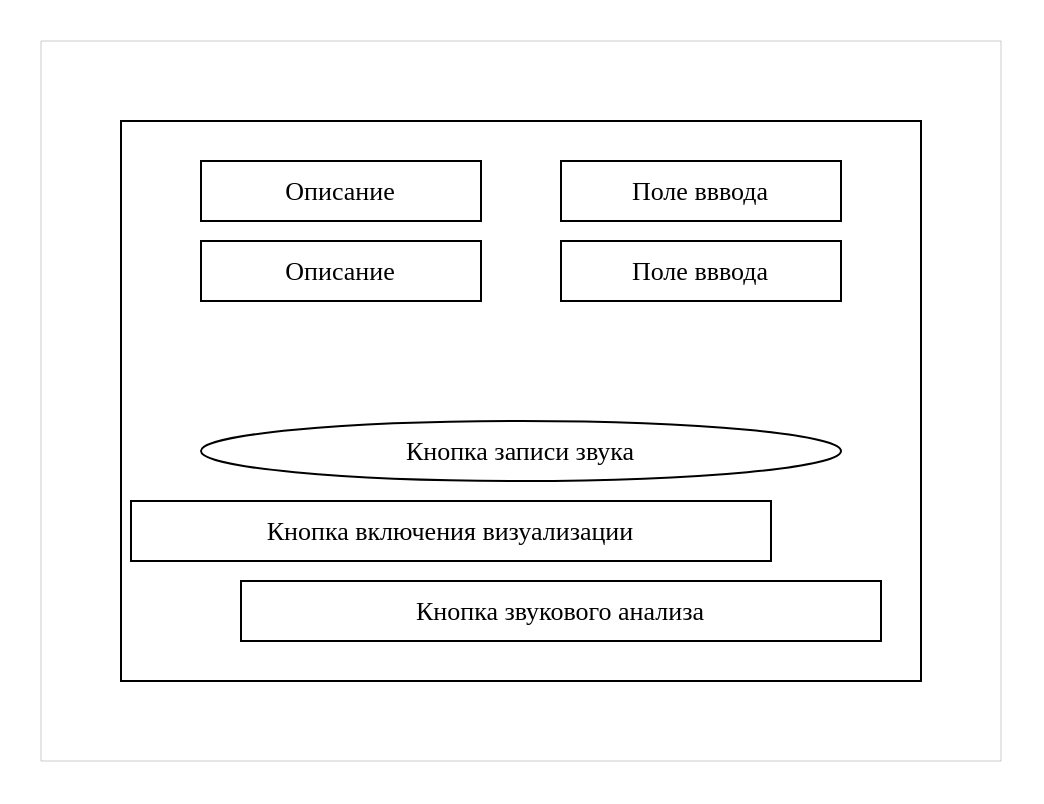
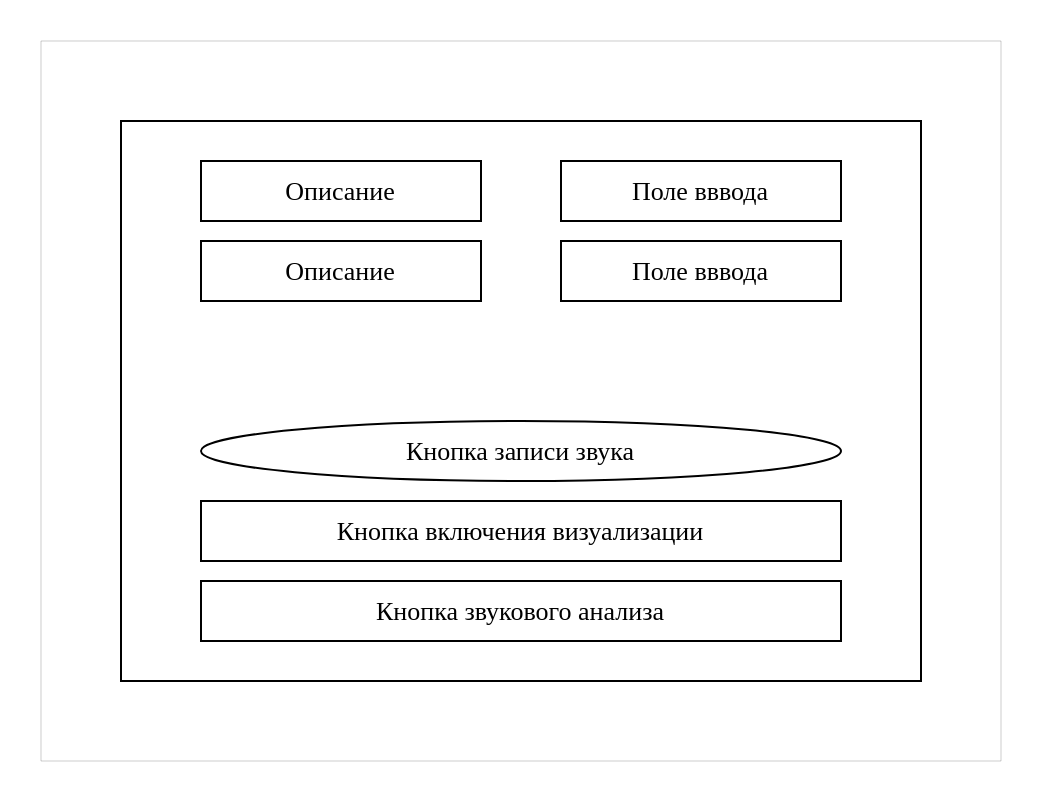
node "Кнопка включения визуализации": moved (451, 531) -> (521, 531)
node "Кнопка звукового анализа": moved (561, 611) -> (521, 611)
